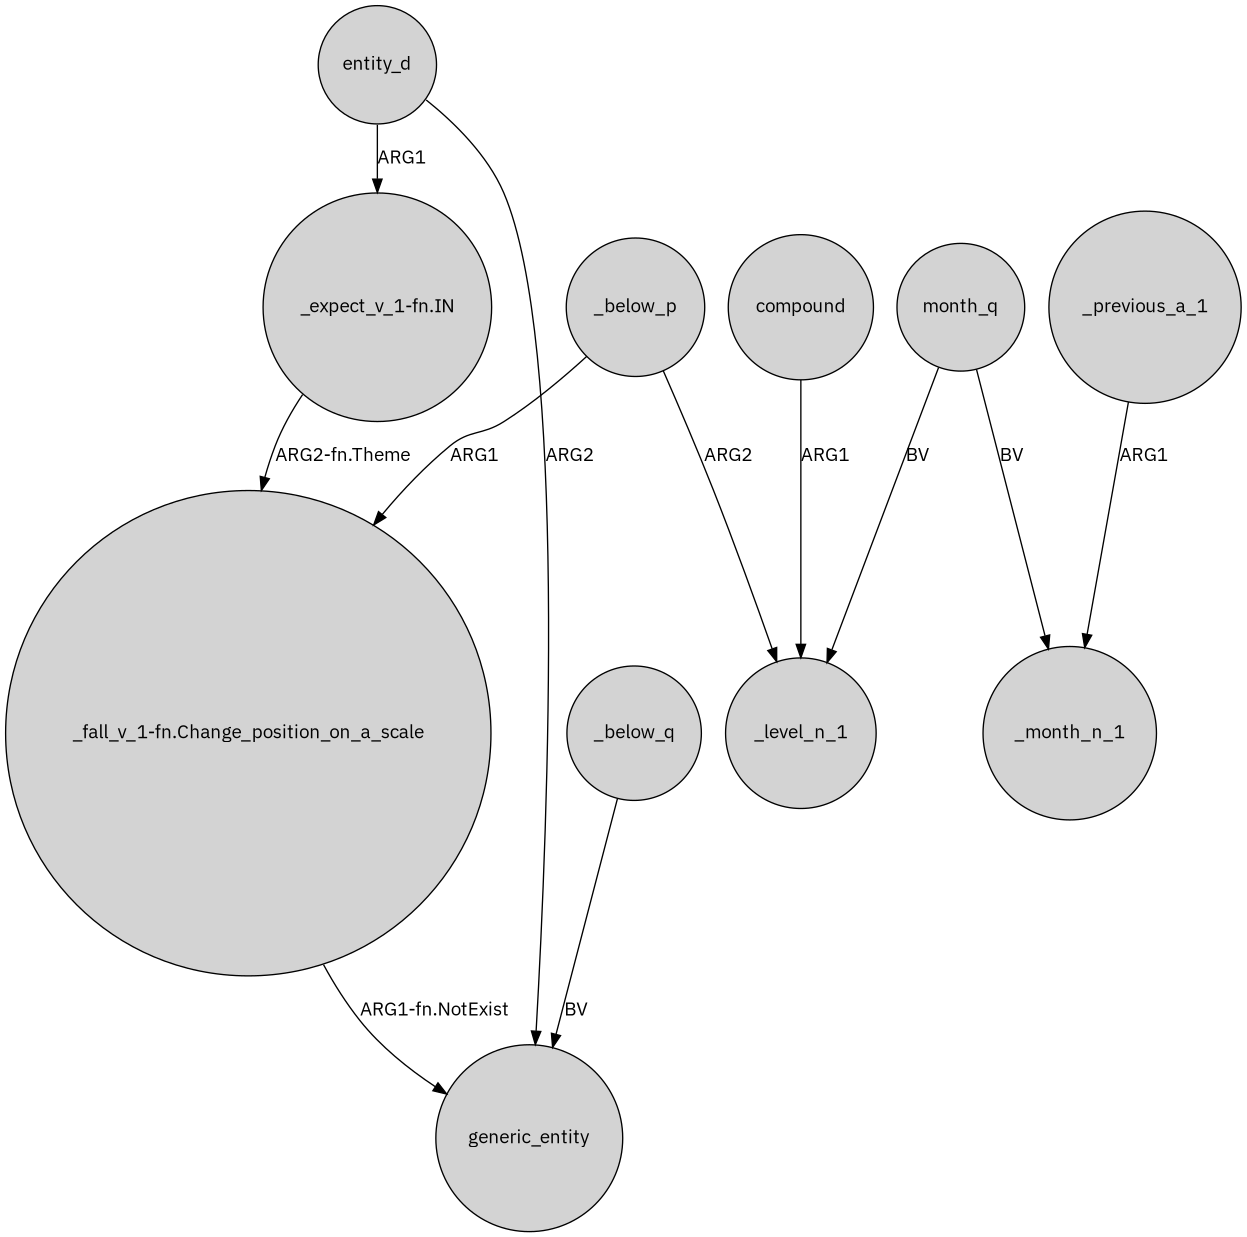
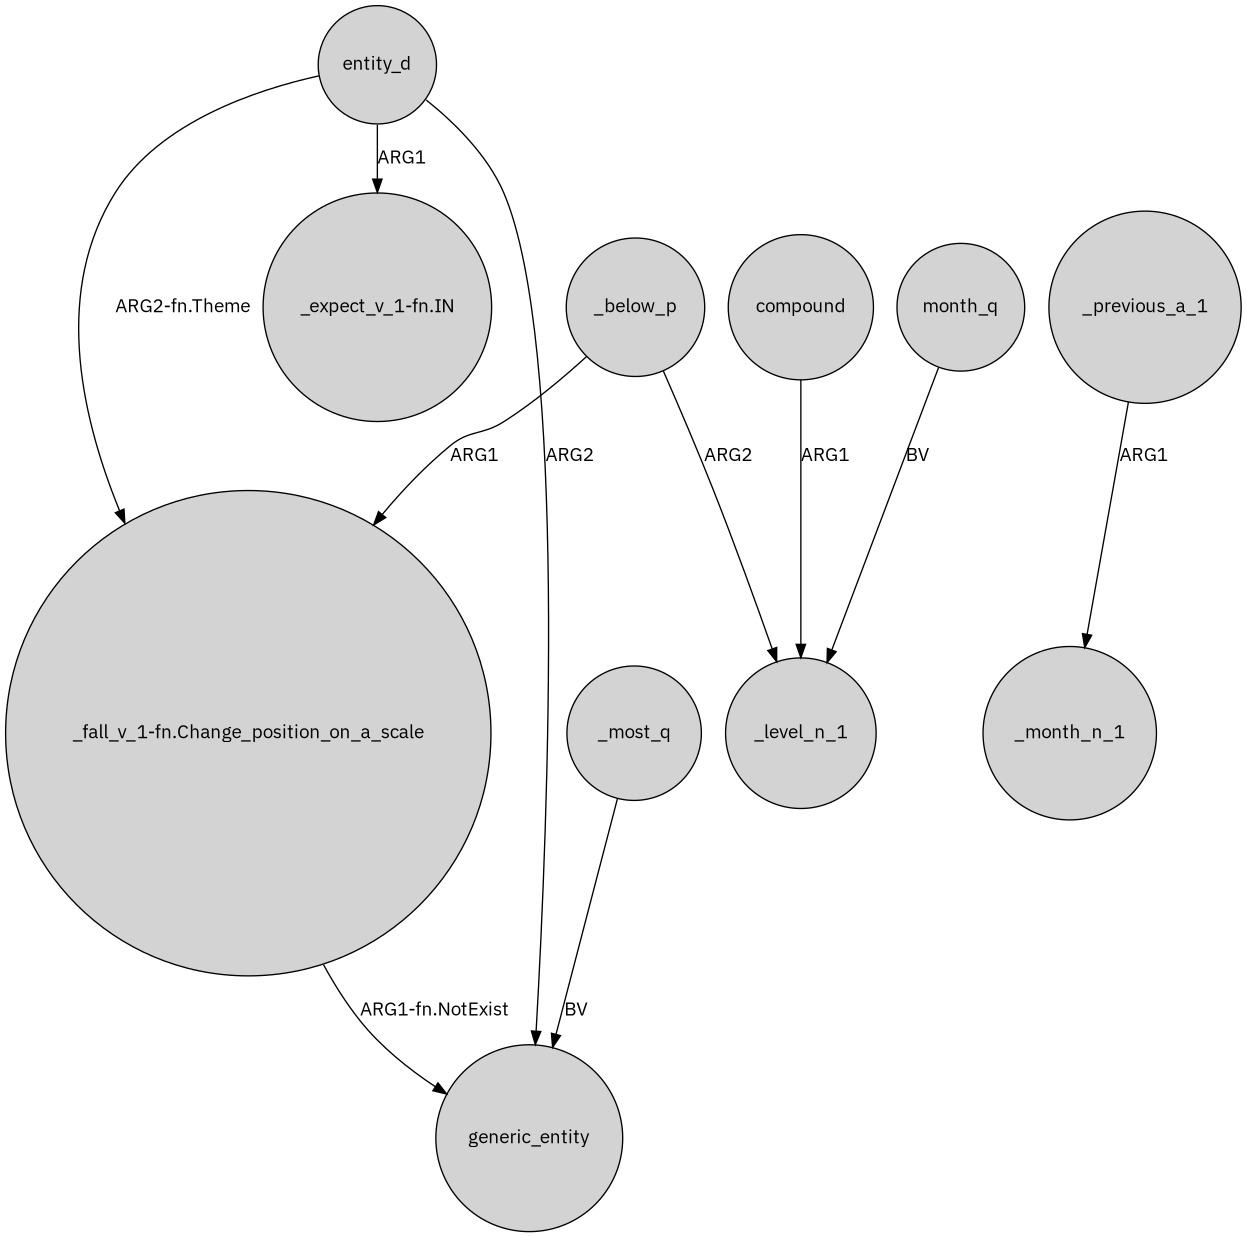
edge "_expect_v_1-fn.IN" -> "_fall_v_1-fn.Change_position_on_a_scale": now "entity_d" -> "_fall_v_1-fn.Change_position_on_a_scale"
edge "month_q" -> "_month_n_1": removed, label "BV"
node "_below_q": label "_below_q" -> "_most_q"
